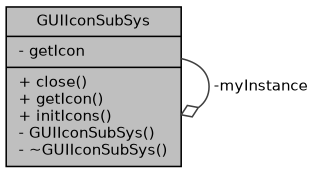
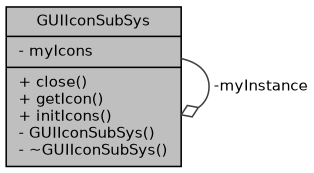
node "GUIIconSubSys": text "- getIcon" -> "- myIcons"
